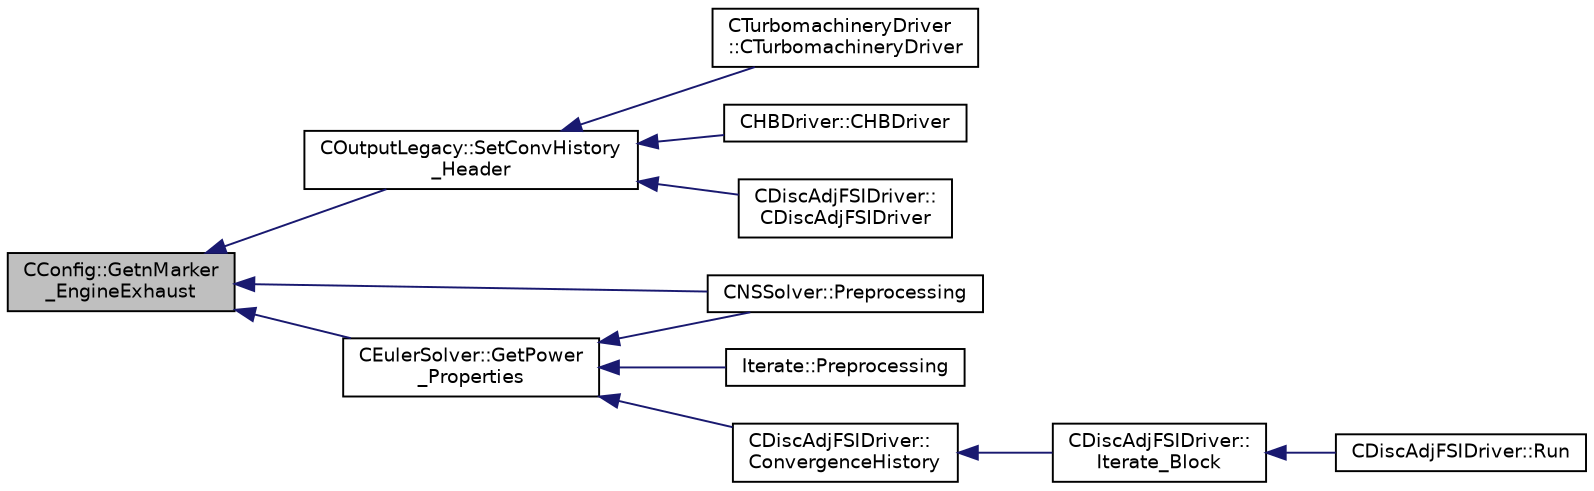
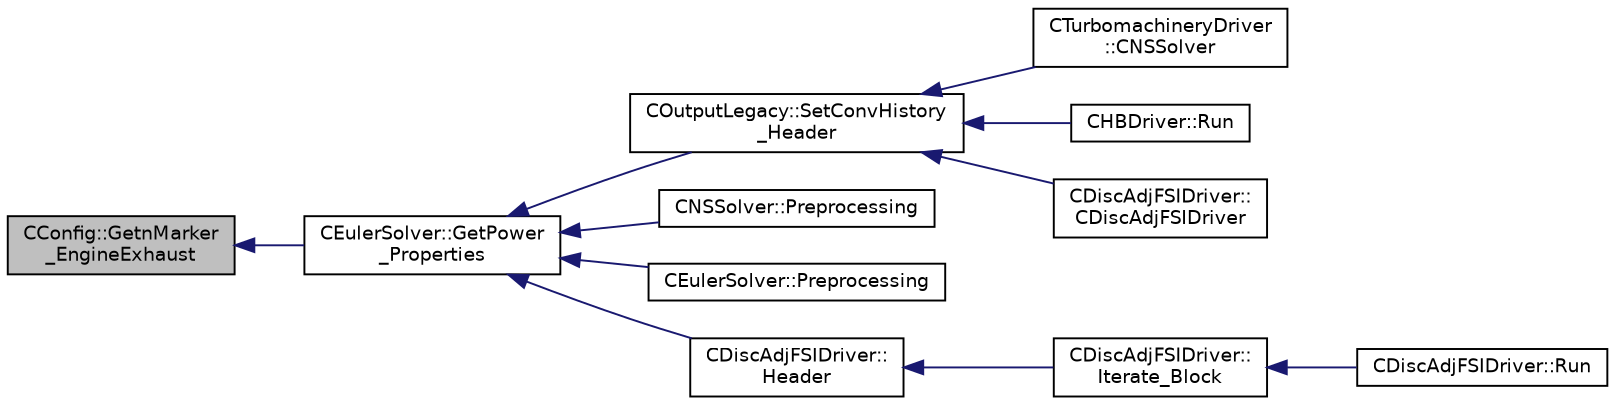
node "CTurbomachineryDriver ::CTurbomachineryDriver": label "CTurbomachineryDriver ::CTurbomachineryDriver" -> "CTurbomachineryDriver ::CNSSolver"
node "CHBDriver::CHBDriver": label "CHBDriver::CHBDriver" -> "CHBDriver::Run"
edge "COutputLegacy::SetConvHistory _Header" -> "CConfig::GetnMarker _EngineExhaust": now "COutputLegacy::SetConvHistory _Header" -> "CEulerSolver::GetPower _Properties"
edge "CNSSolver::Preprocessing" -> "CConfig::GetnMarker _EngineExhaust": removed
node "Iterate::Preprocessing": label "Iterate::Preprocessing" -> "CEulerSolver::Preprocessing"
node "CDiscAdjFSIDriver:: ConvergenceHistory": label "CDiscAdjFSIDriver:: ConvergenceHistory" -> "CDiscAdjFSIDriver:: Header"
